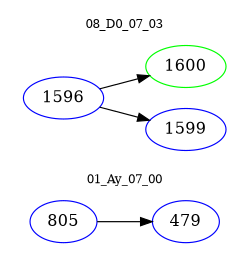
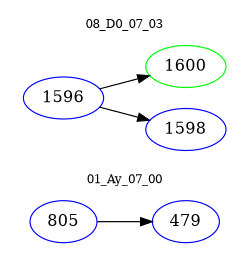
node "1599": label "1599" -> "1598"
